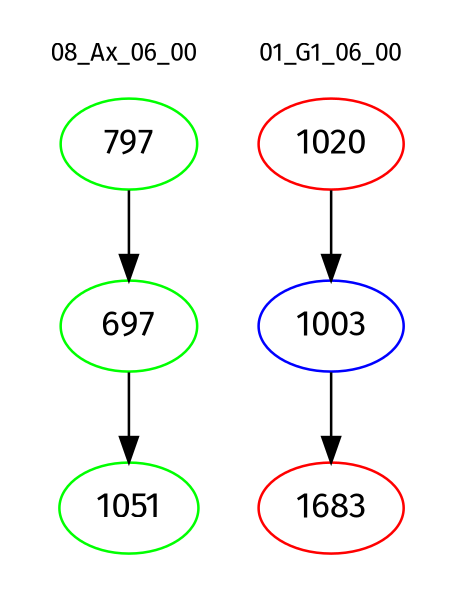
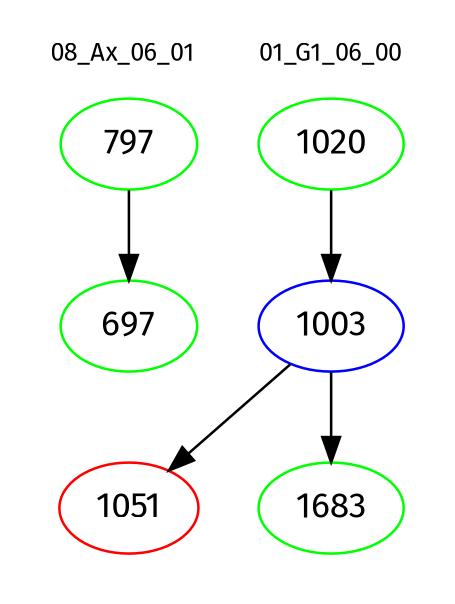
cluster "08_Ax_06_00": label "08_Ax_06_00" -> "08_Ax_06_01"
node "1020": color red -> green
edge "697" -> "1051": now "1003" -> "1051"
node "1051": color green -> red
node "1683": color red -> green
